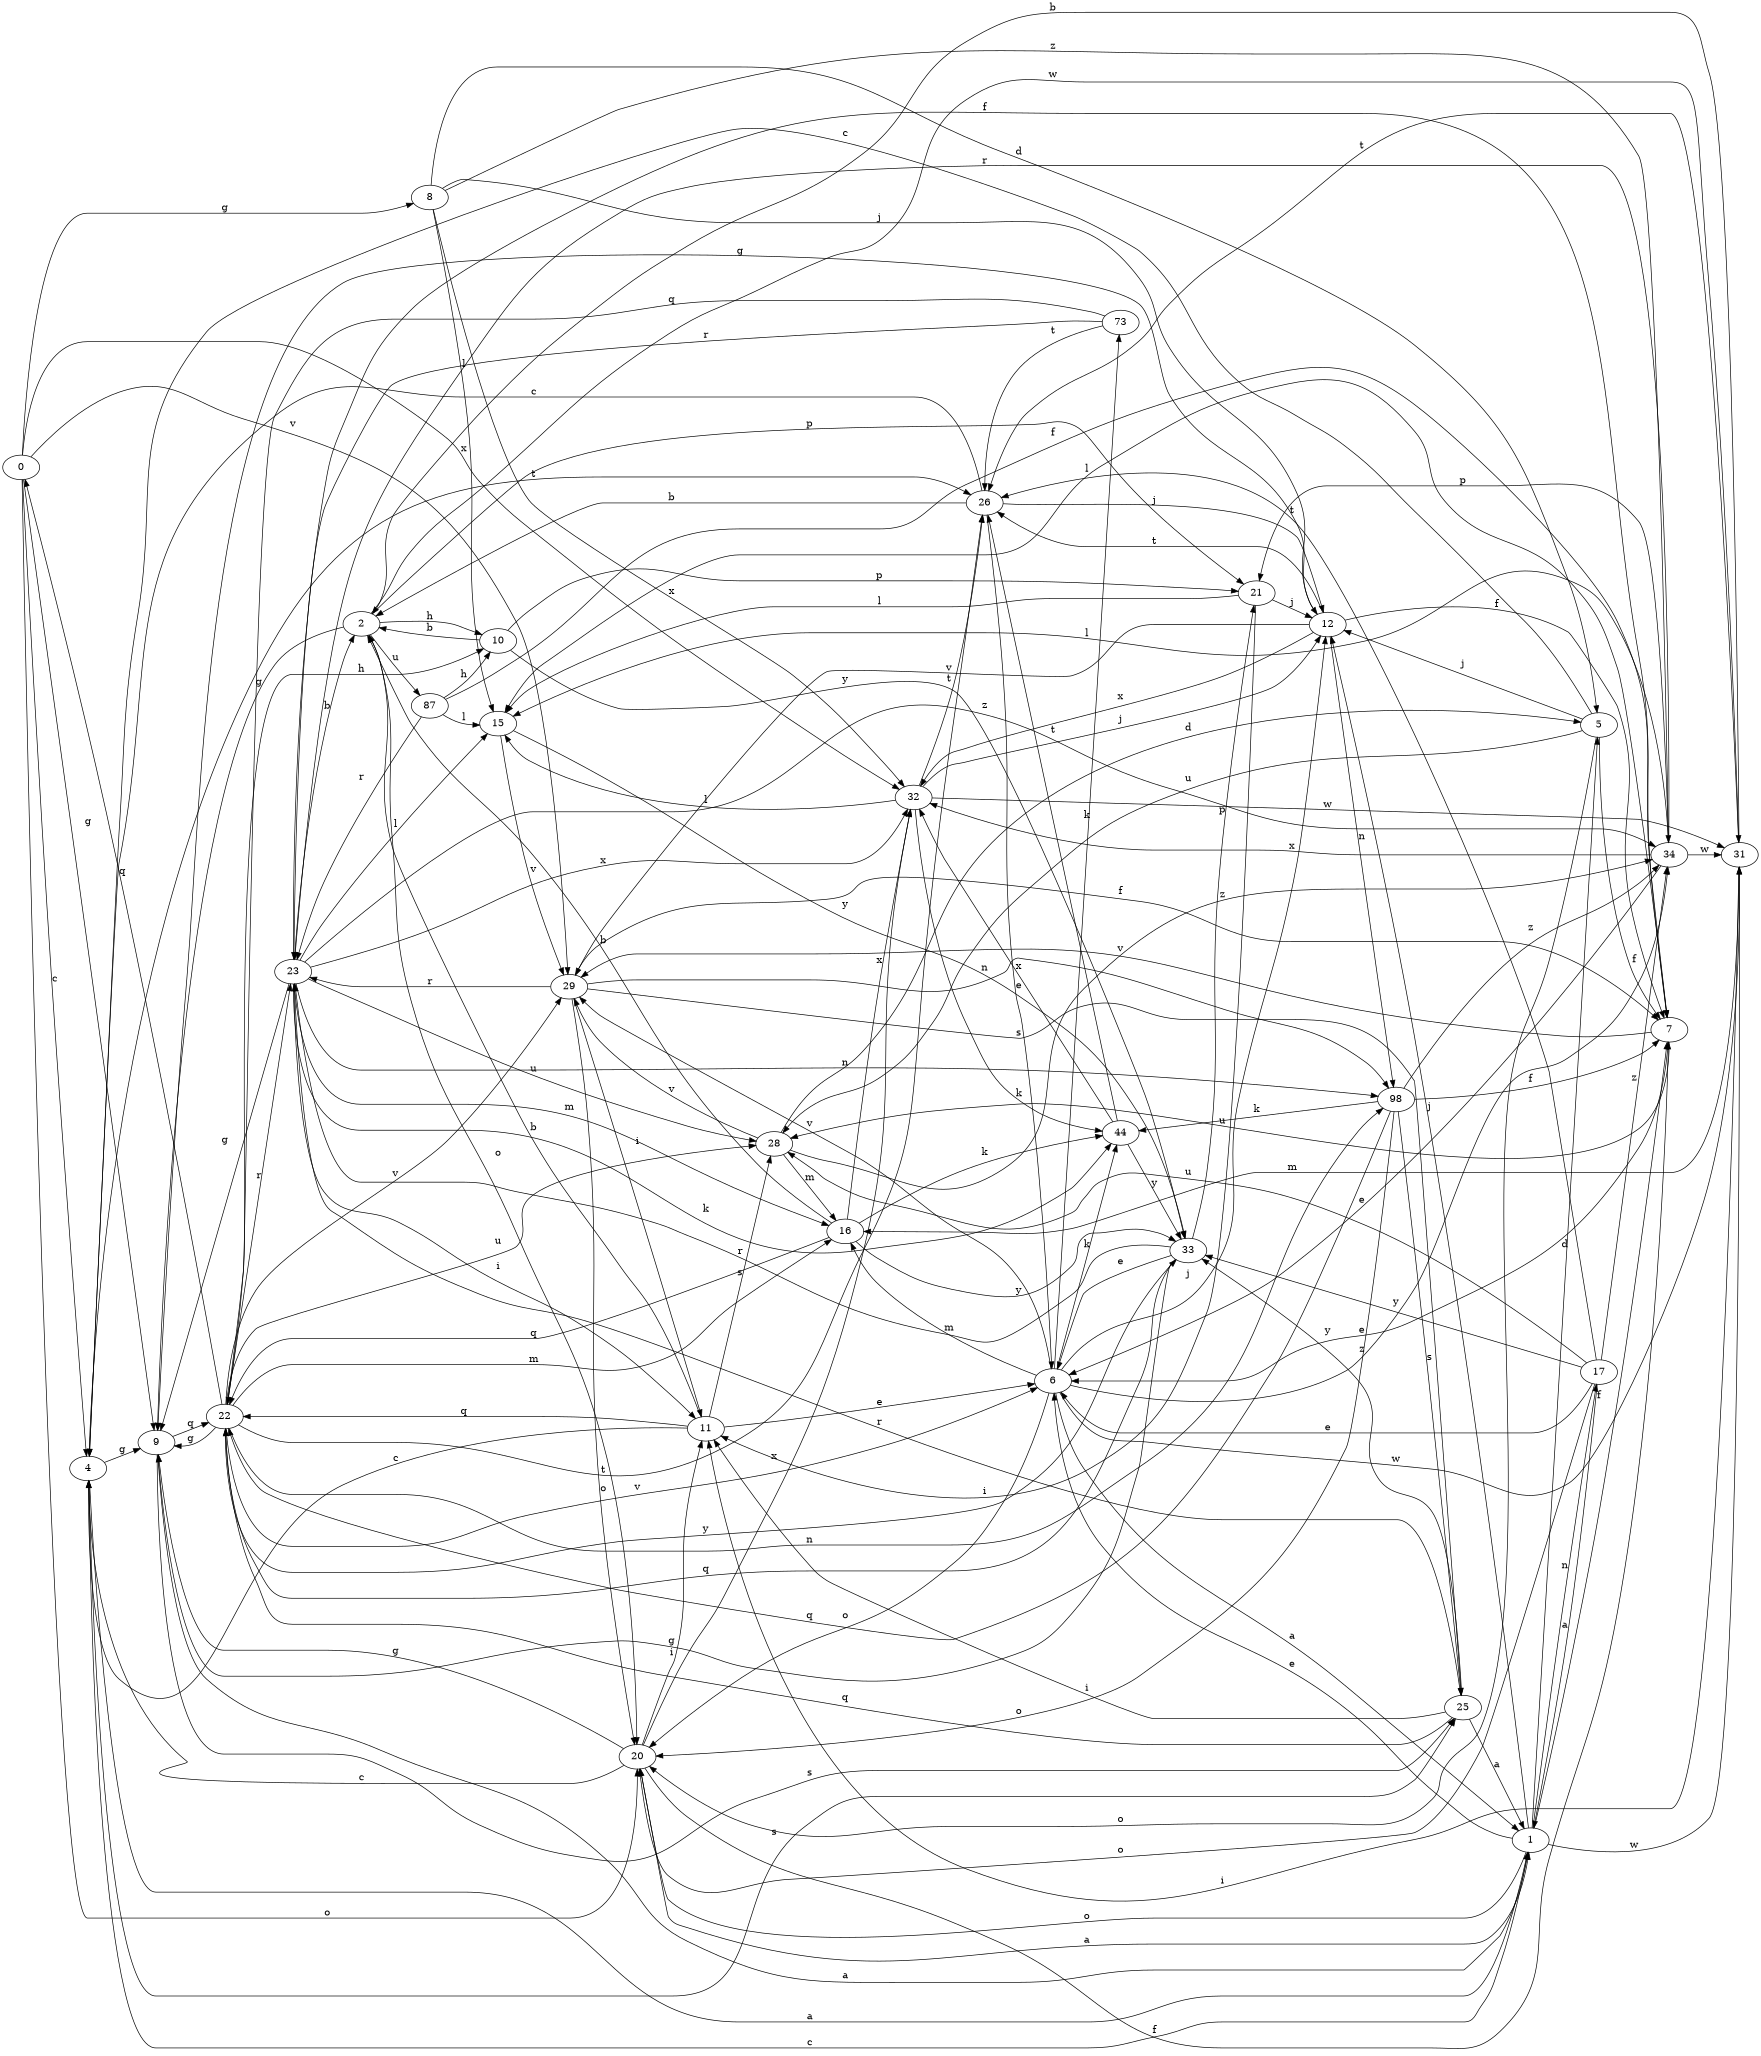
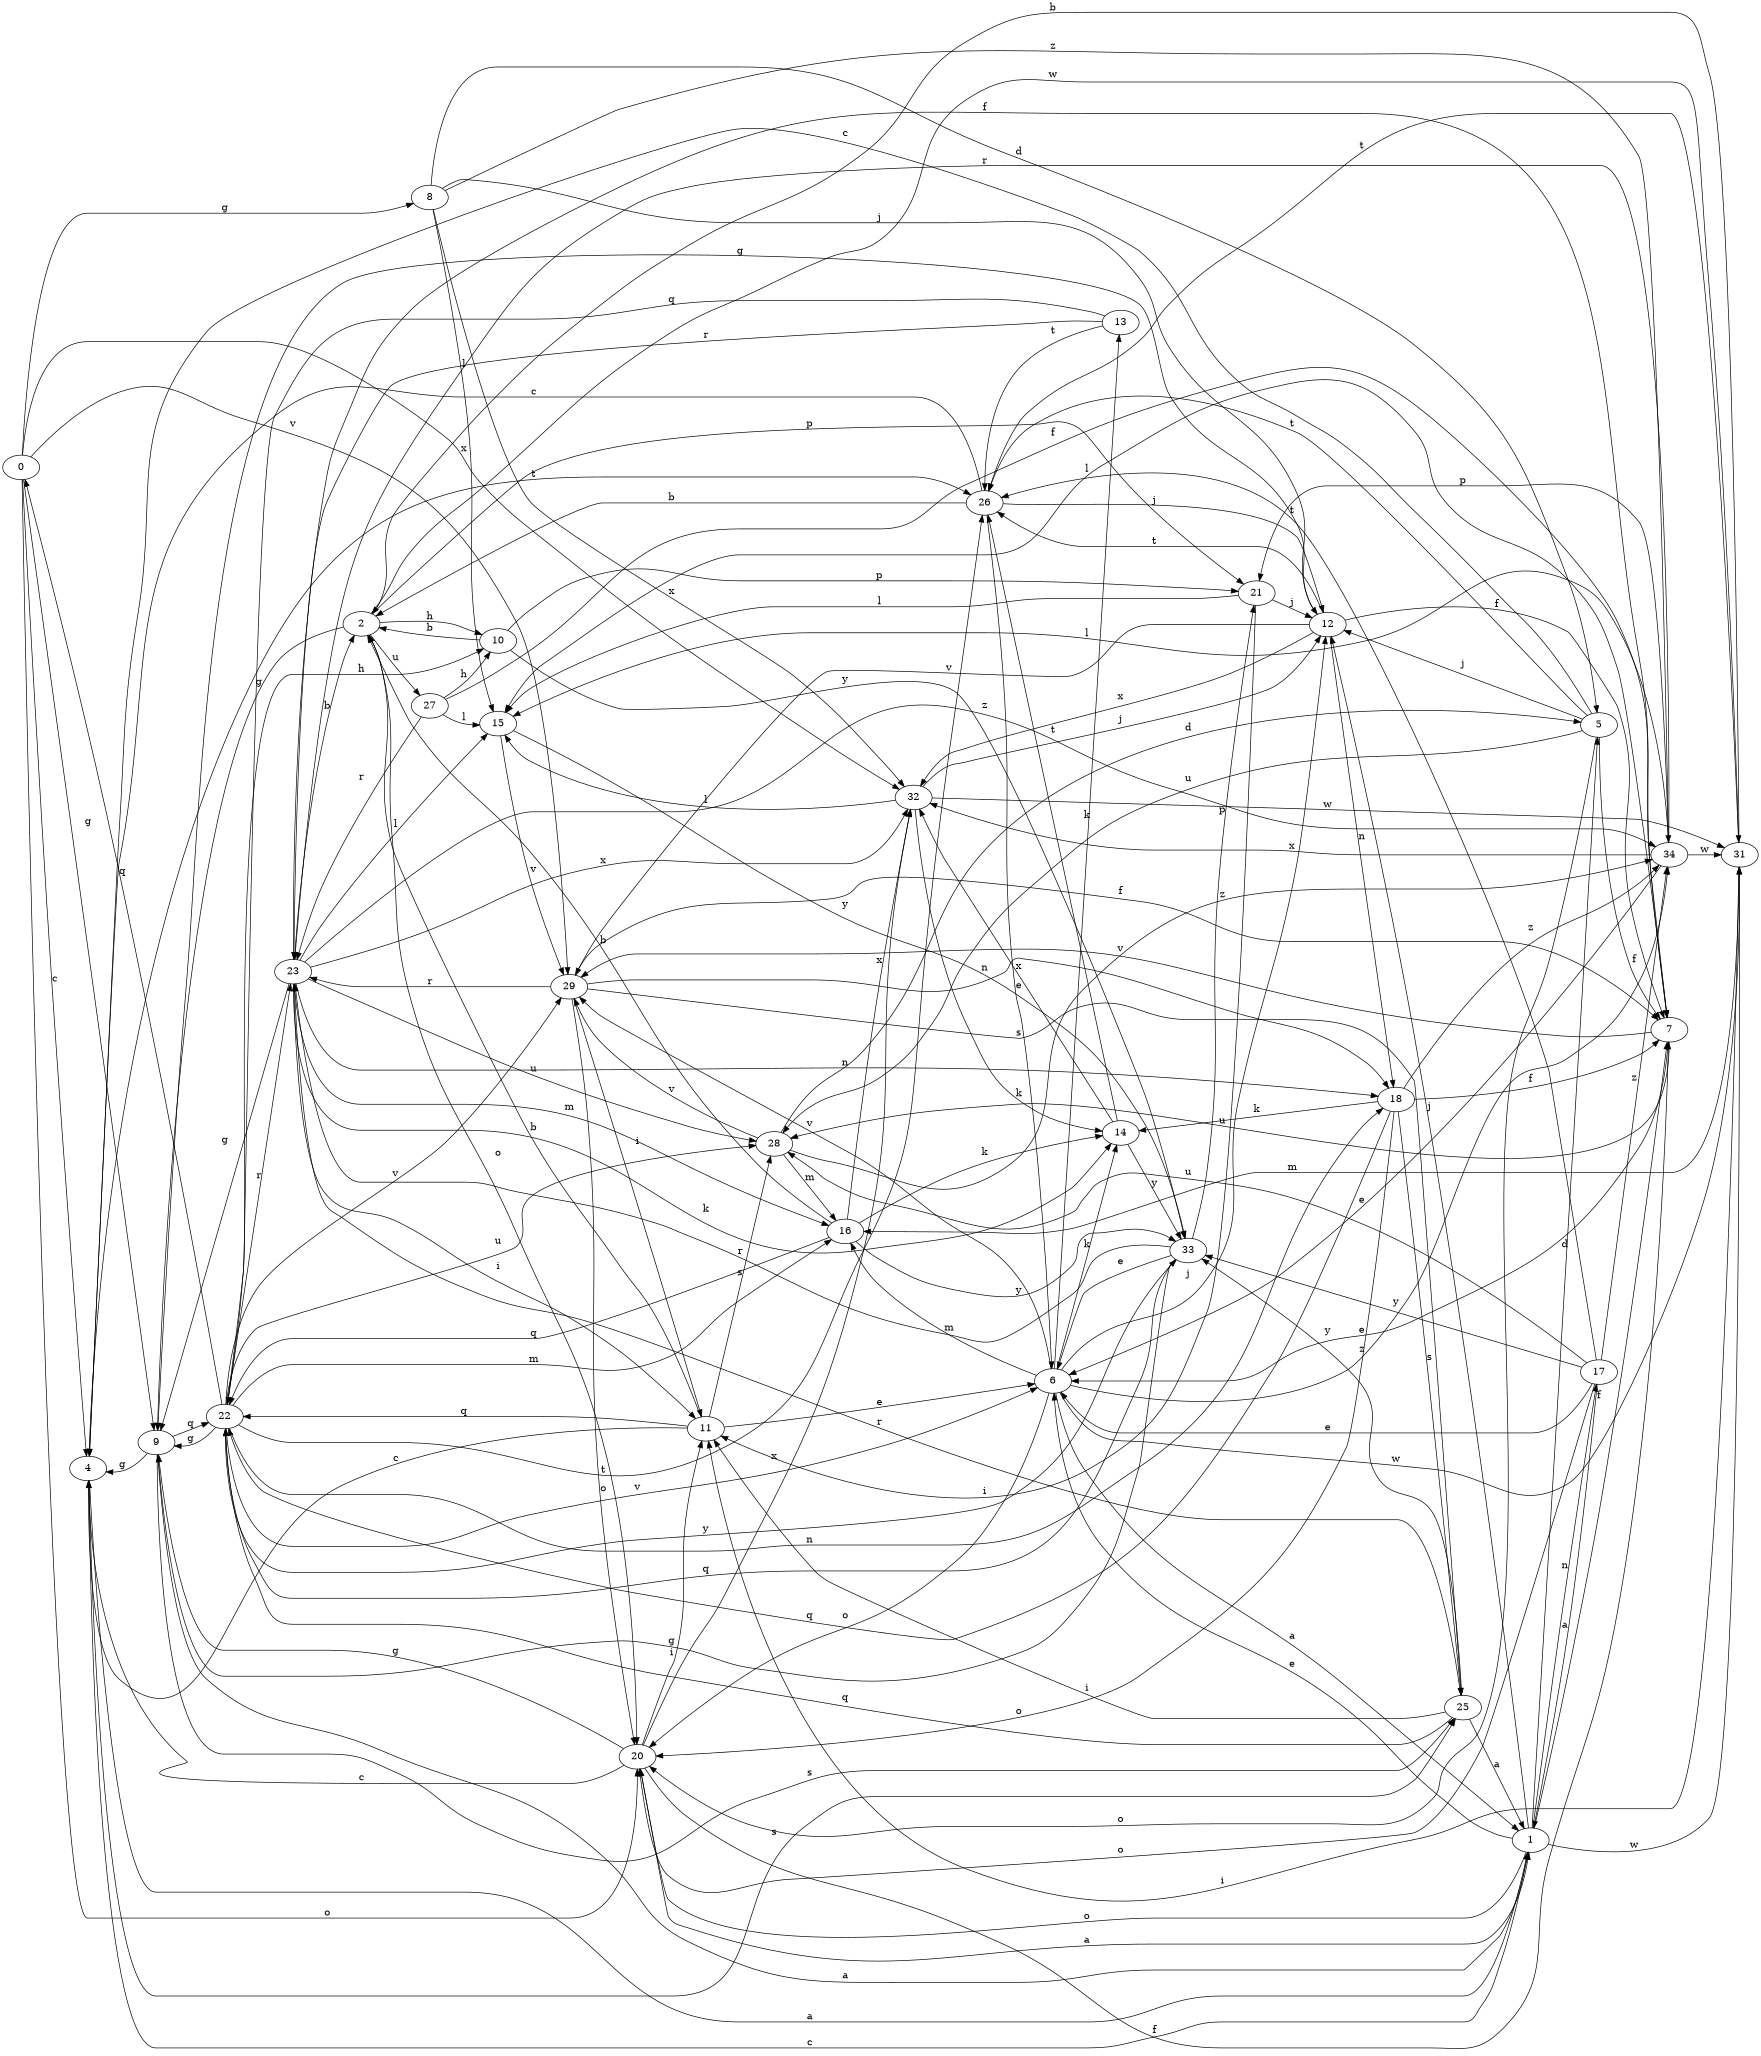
node "73": label "73" -> "13"
edge "32" -> "26": now "5" -> "26"
node "87": label "87" -> "27"
node "98": label "98" -> "18"
node "44": label "44" -> "14"
edge "4" -> "9": reversed
